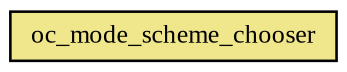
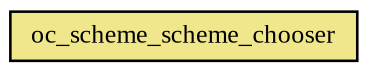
node "oc_mode_scheme_chooser": label "oc_mode_scheme_chooser" -> "oc_scheme_scheme_chooser"
